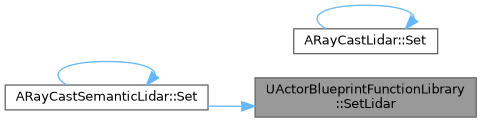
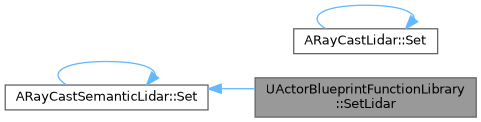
edge "ARayCastSemanticLidar::Set" -> "UActorBlueprintFunctionLibrary ::SetLidar": reversed
